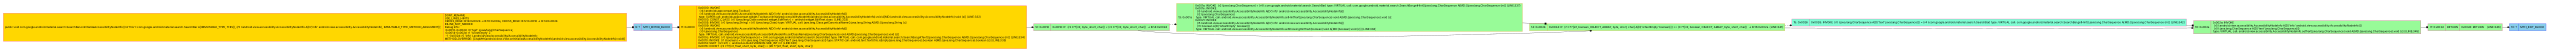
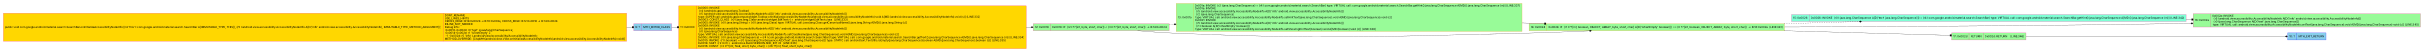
node "9: ?": text "MTH_ENTER_BLOCK" -> "MTH_ENTER_CLASS"
edge "16: 0x002a" -> "17: 0x002d": now "14: 0x0024" -> "17: 0x002d"
node "10: ?": text "MTH_EXIT_BLOCK" -> "MTH_EXIT_RETURN"
